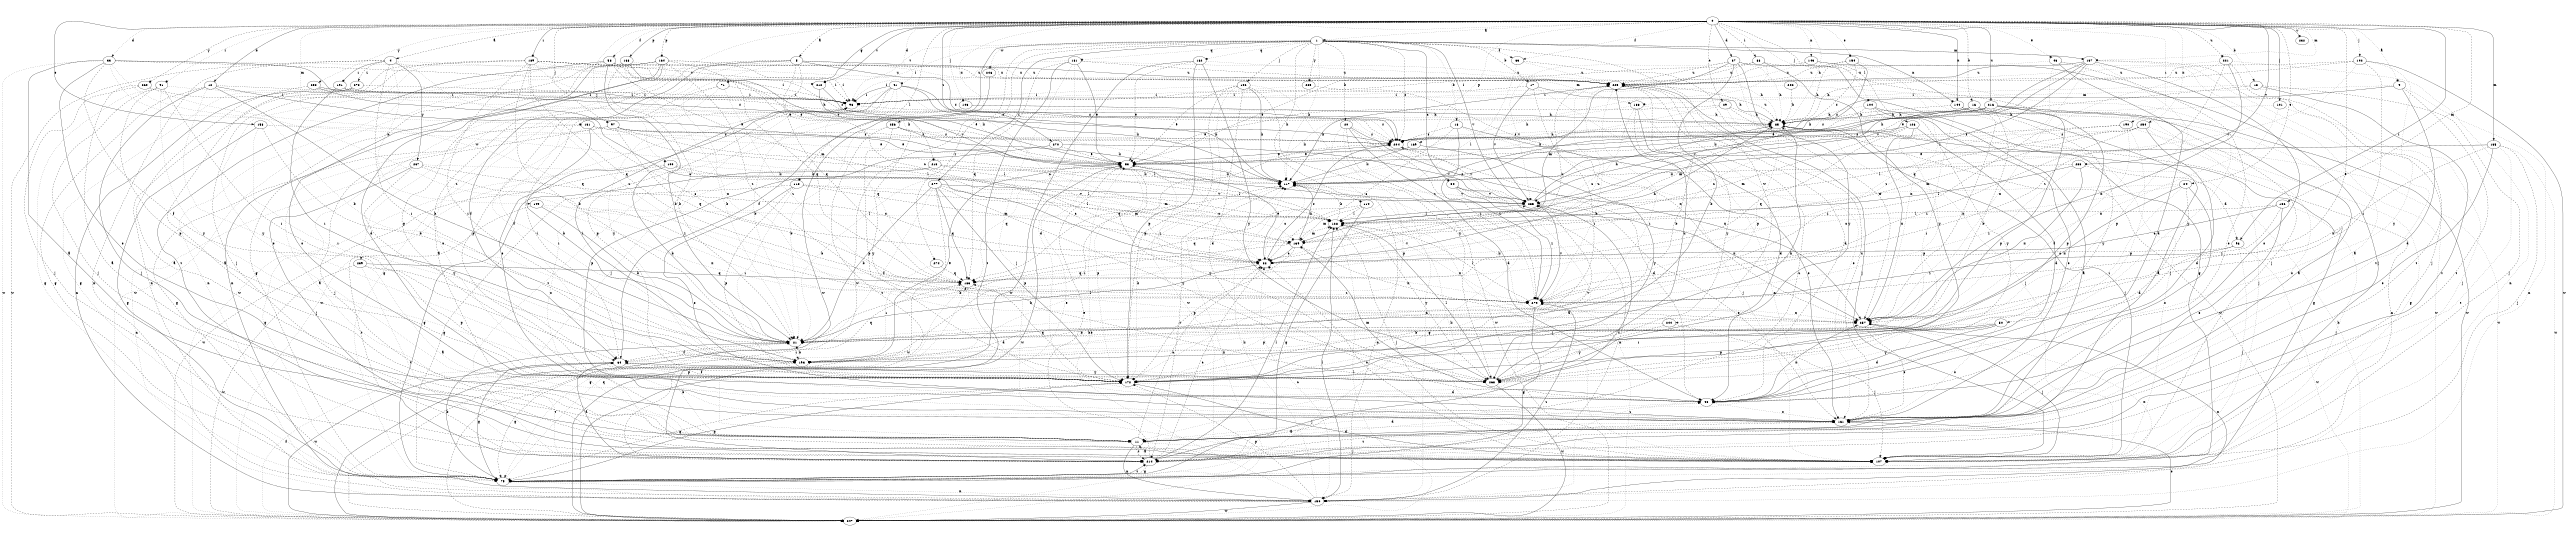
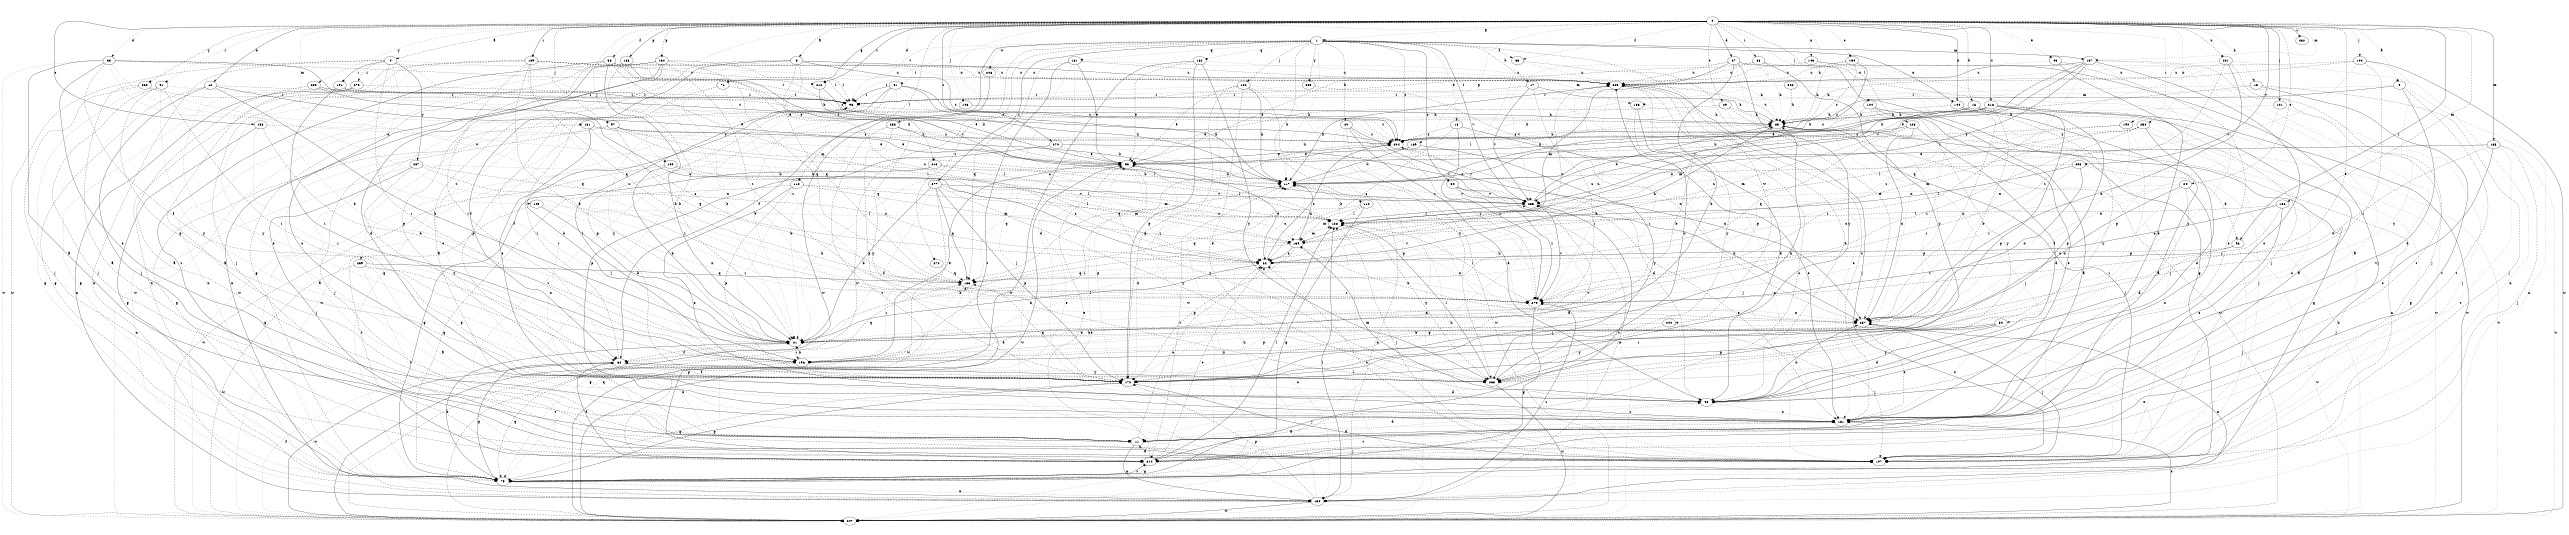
edge "11" -> "214": removed, label "t"
